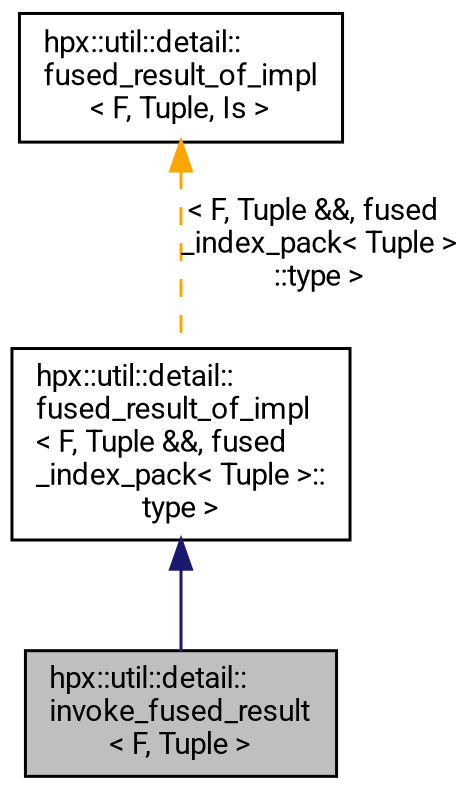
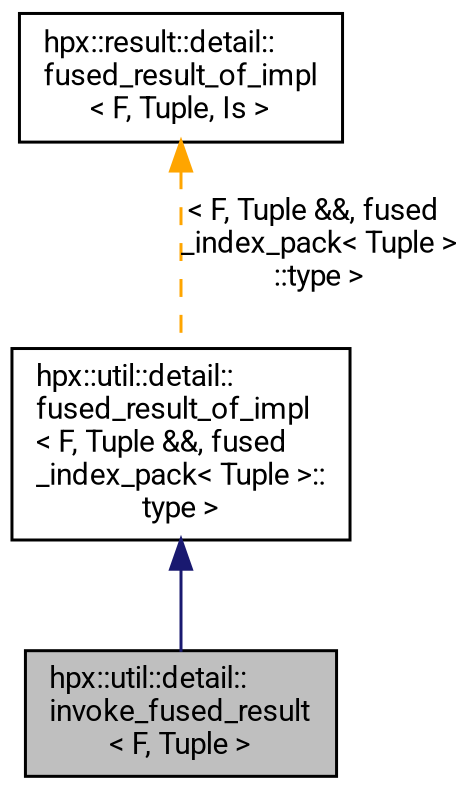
node "hpx::util::detail:: fused_result_of_impl < F, Tuple, Is >": label "hpx::util::detail:: fused_result_of_impl < F, Tuple, Is >" -> "hpx::result::detail:: fused_result_of_impl < F, Tuple, Is >"
